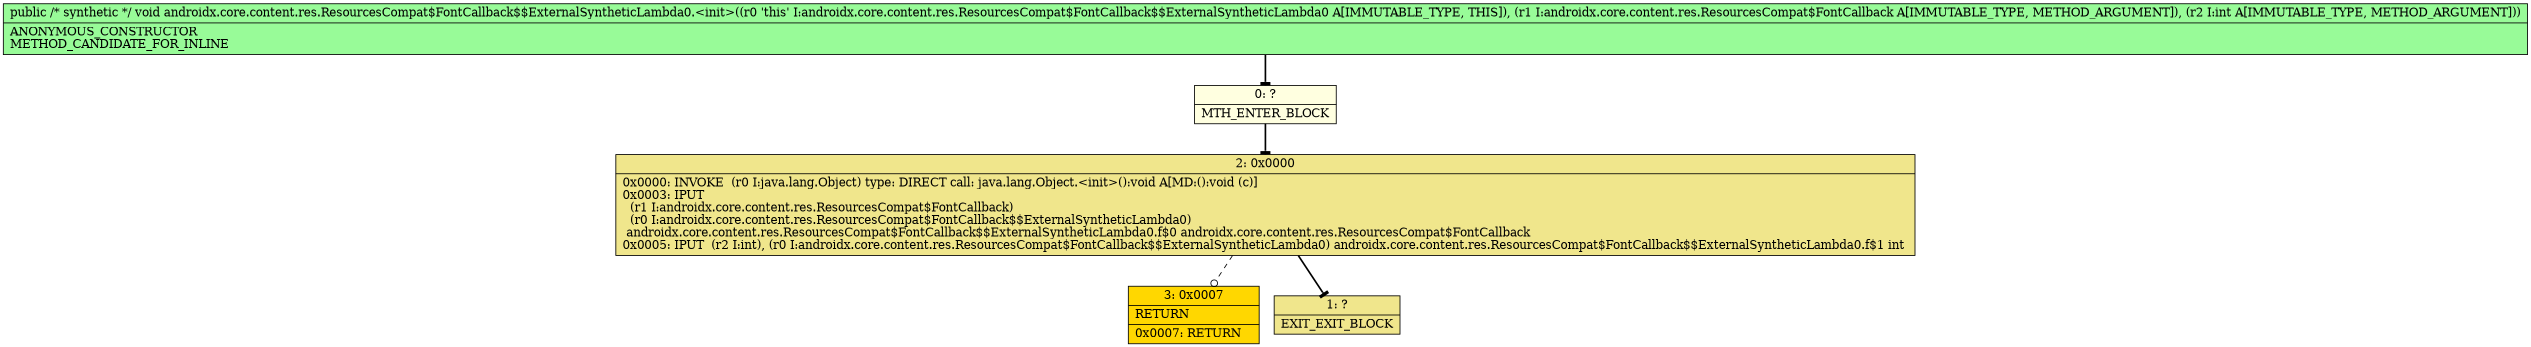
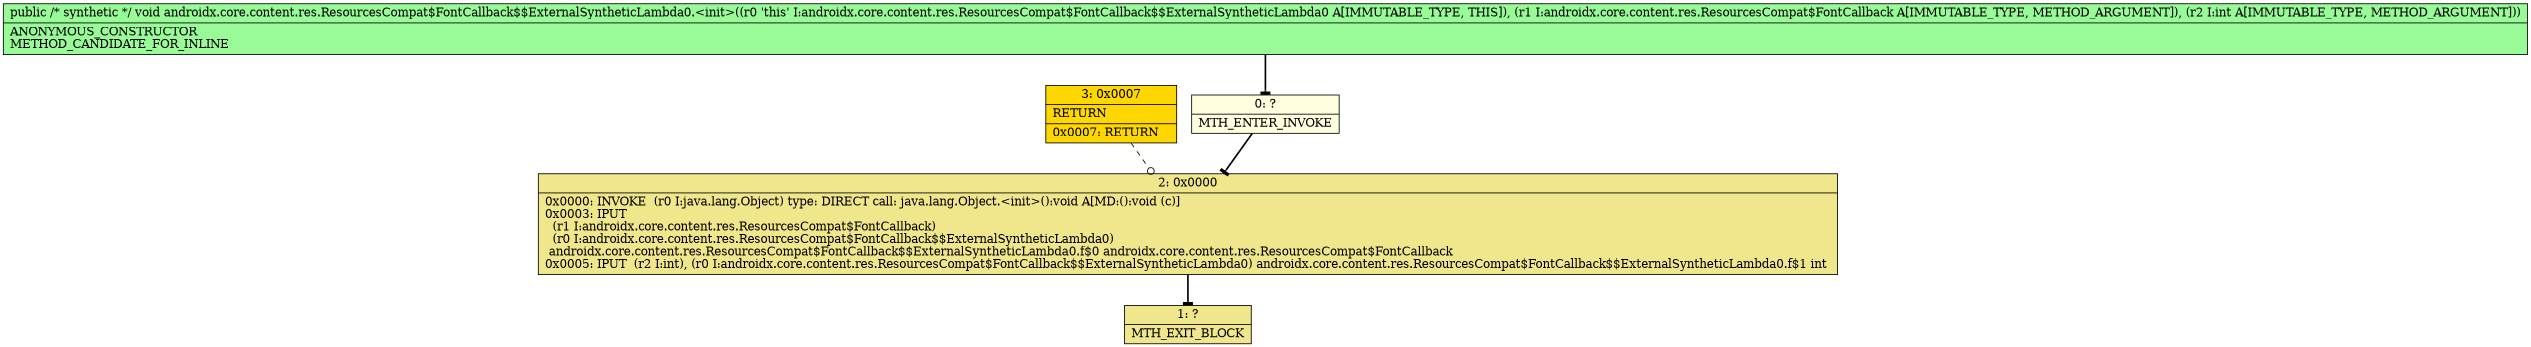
node "0: ?": text "MTH_ENTER_BLOCK" -> "MTH_ENTER_INVOKE"
edge "2: 0x0000" -> "3: 0x0007": reversed
node "1: ?": text "EXIT_EXIT_BLOCK" -> "MTH_EXIT_BLOCK"
